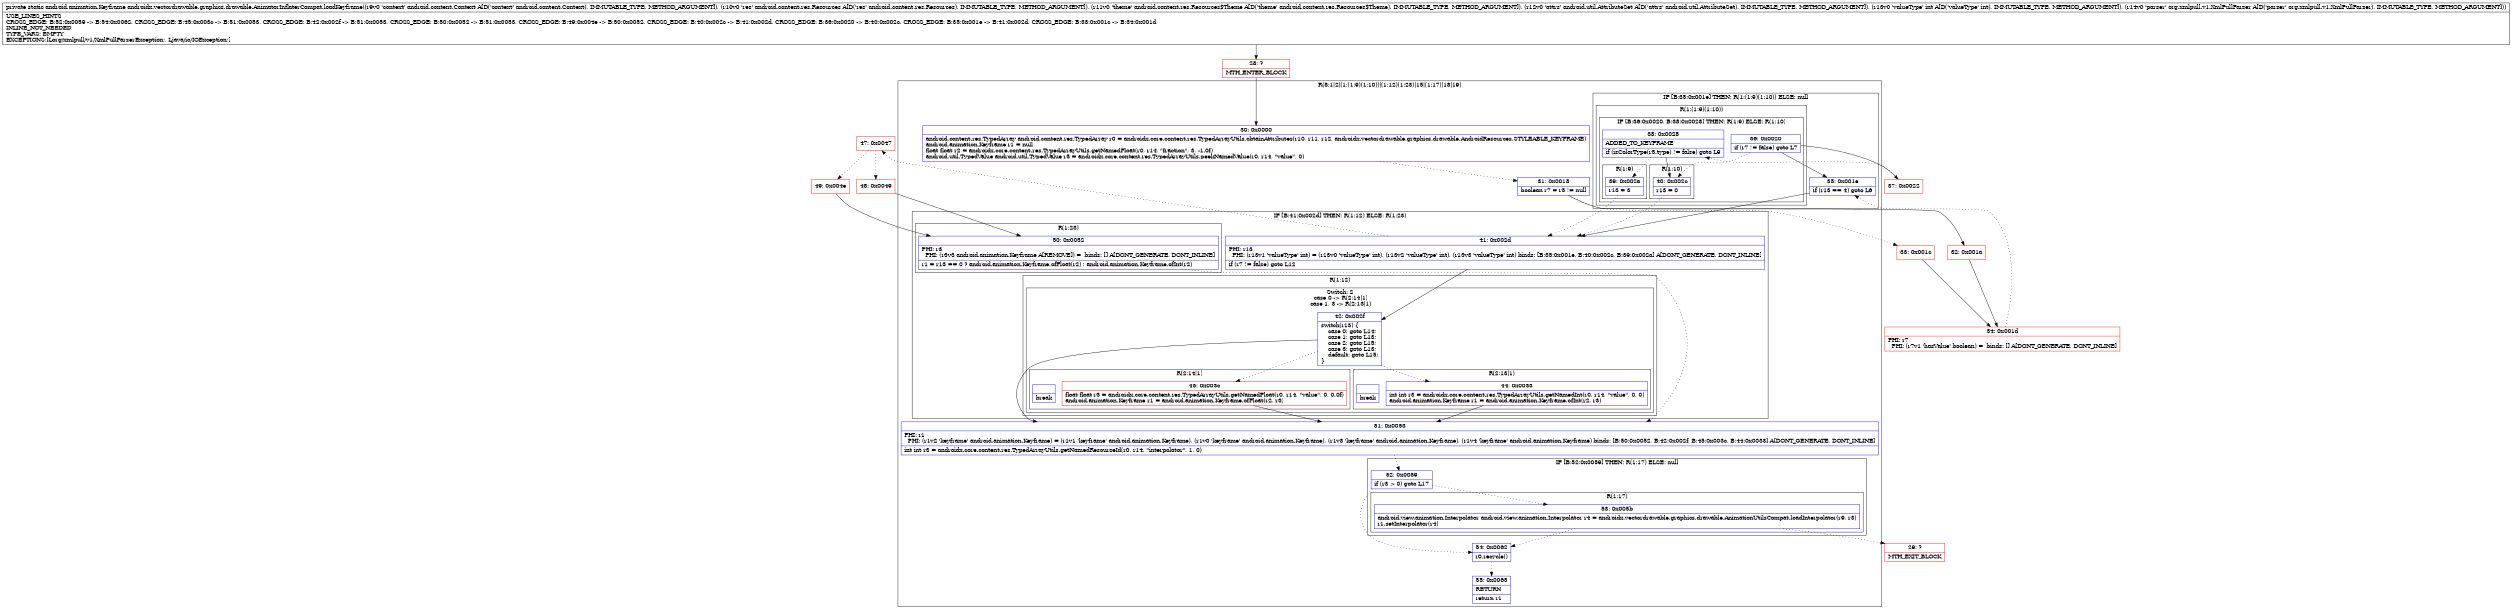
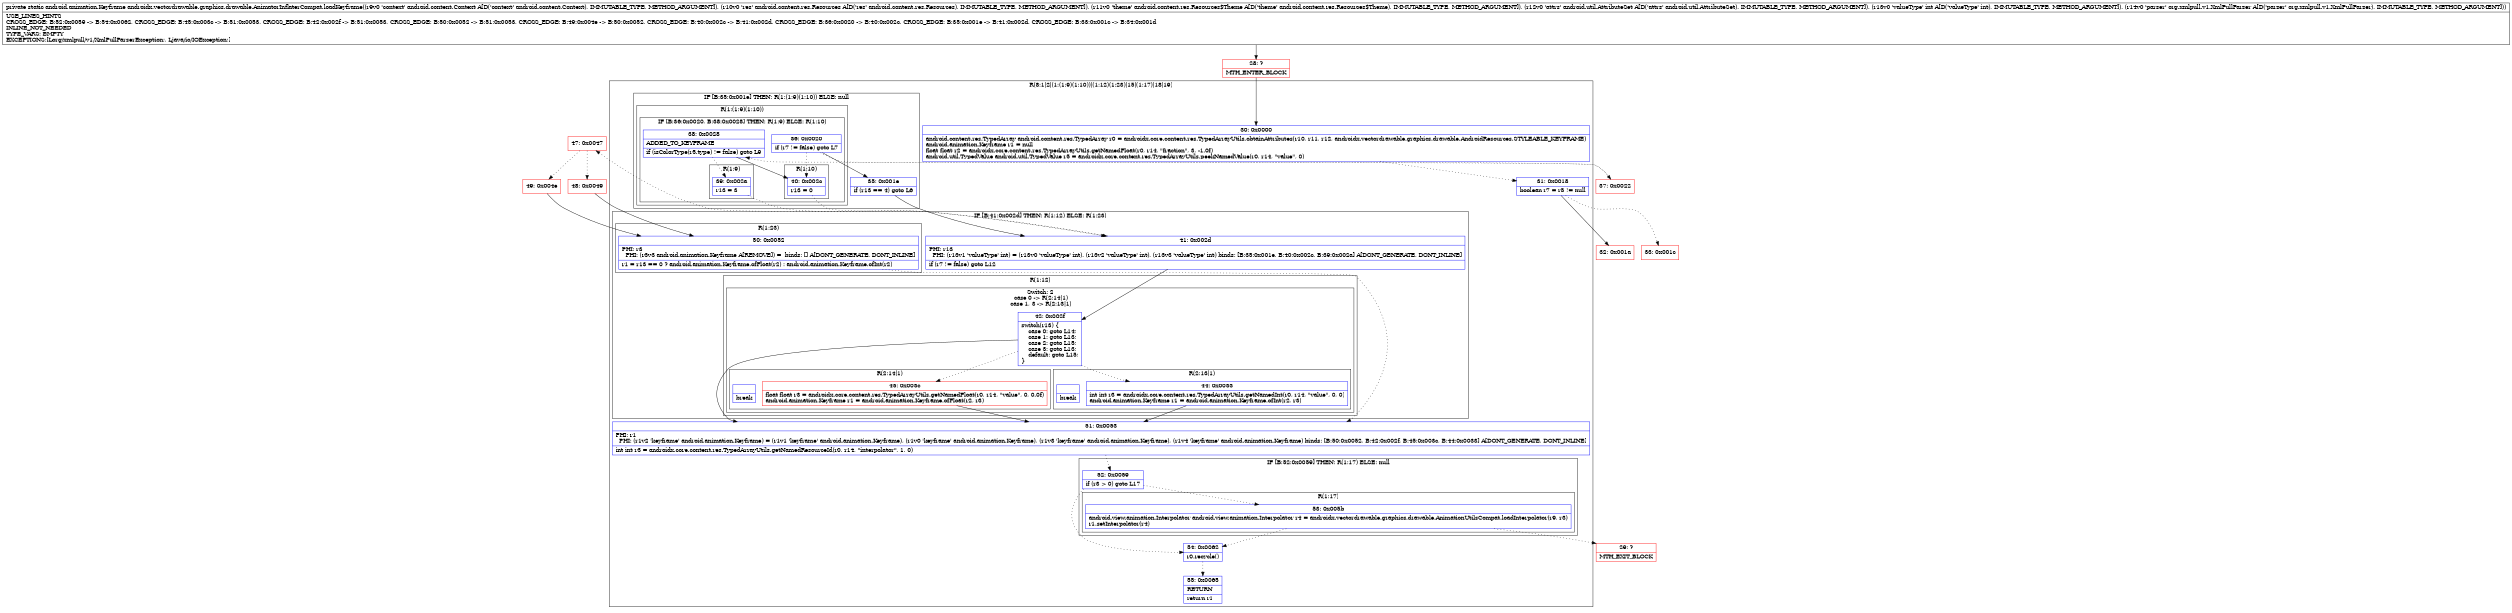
edge "36: 0x0020" -> "37: 0x0022": style solid -> dotted
node "34: 0x001d": removed
